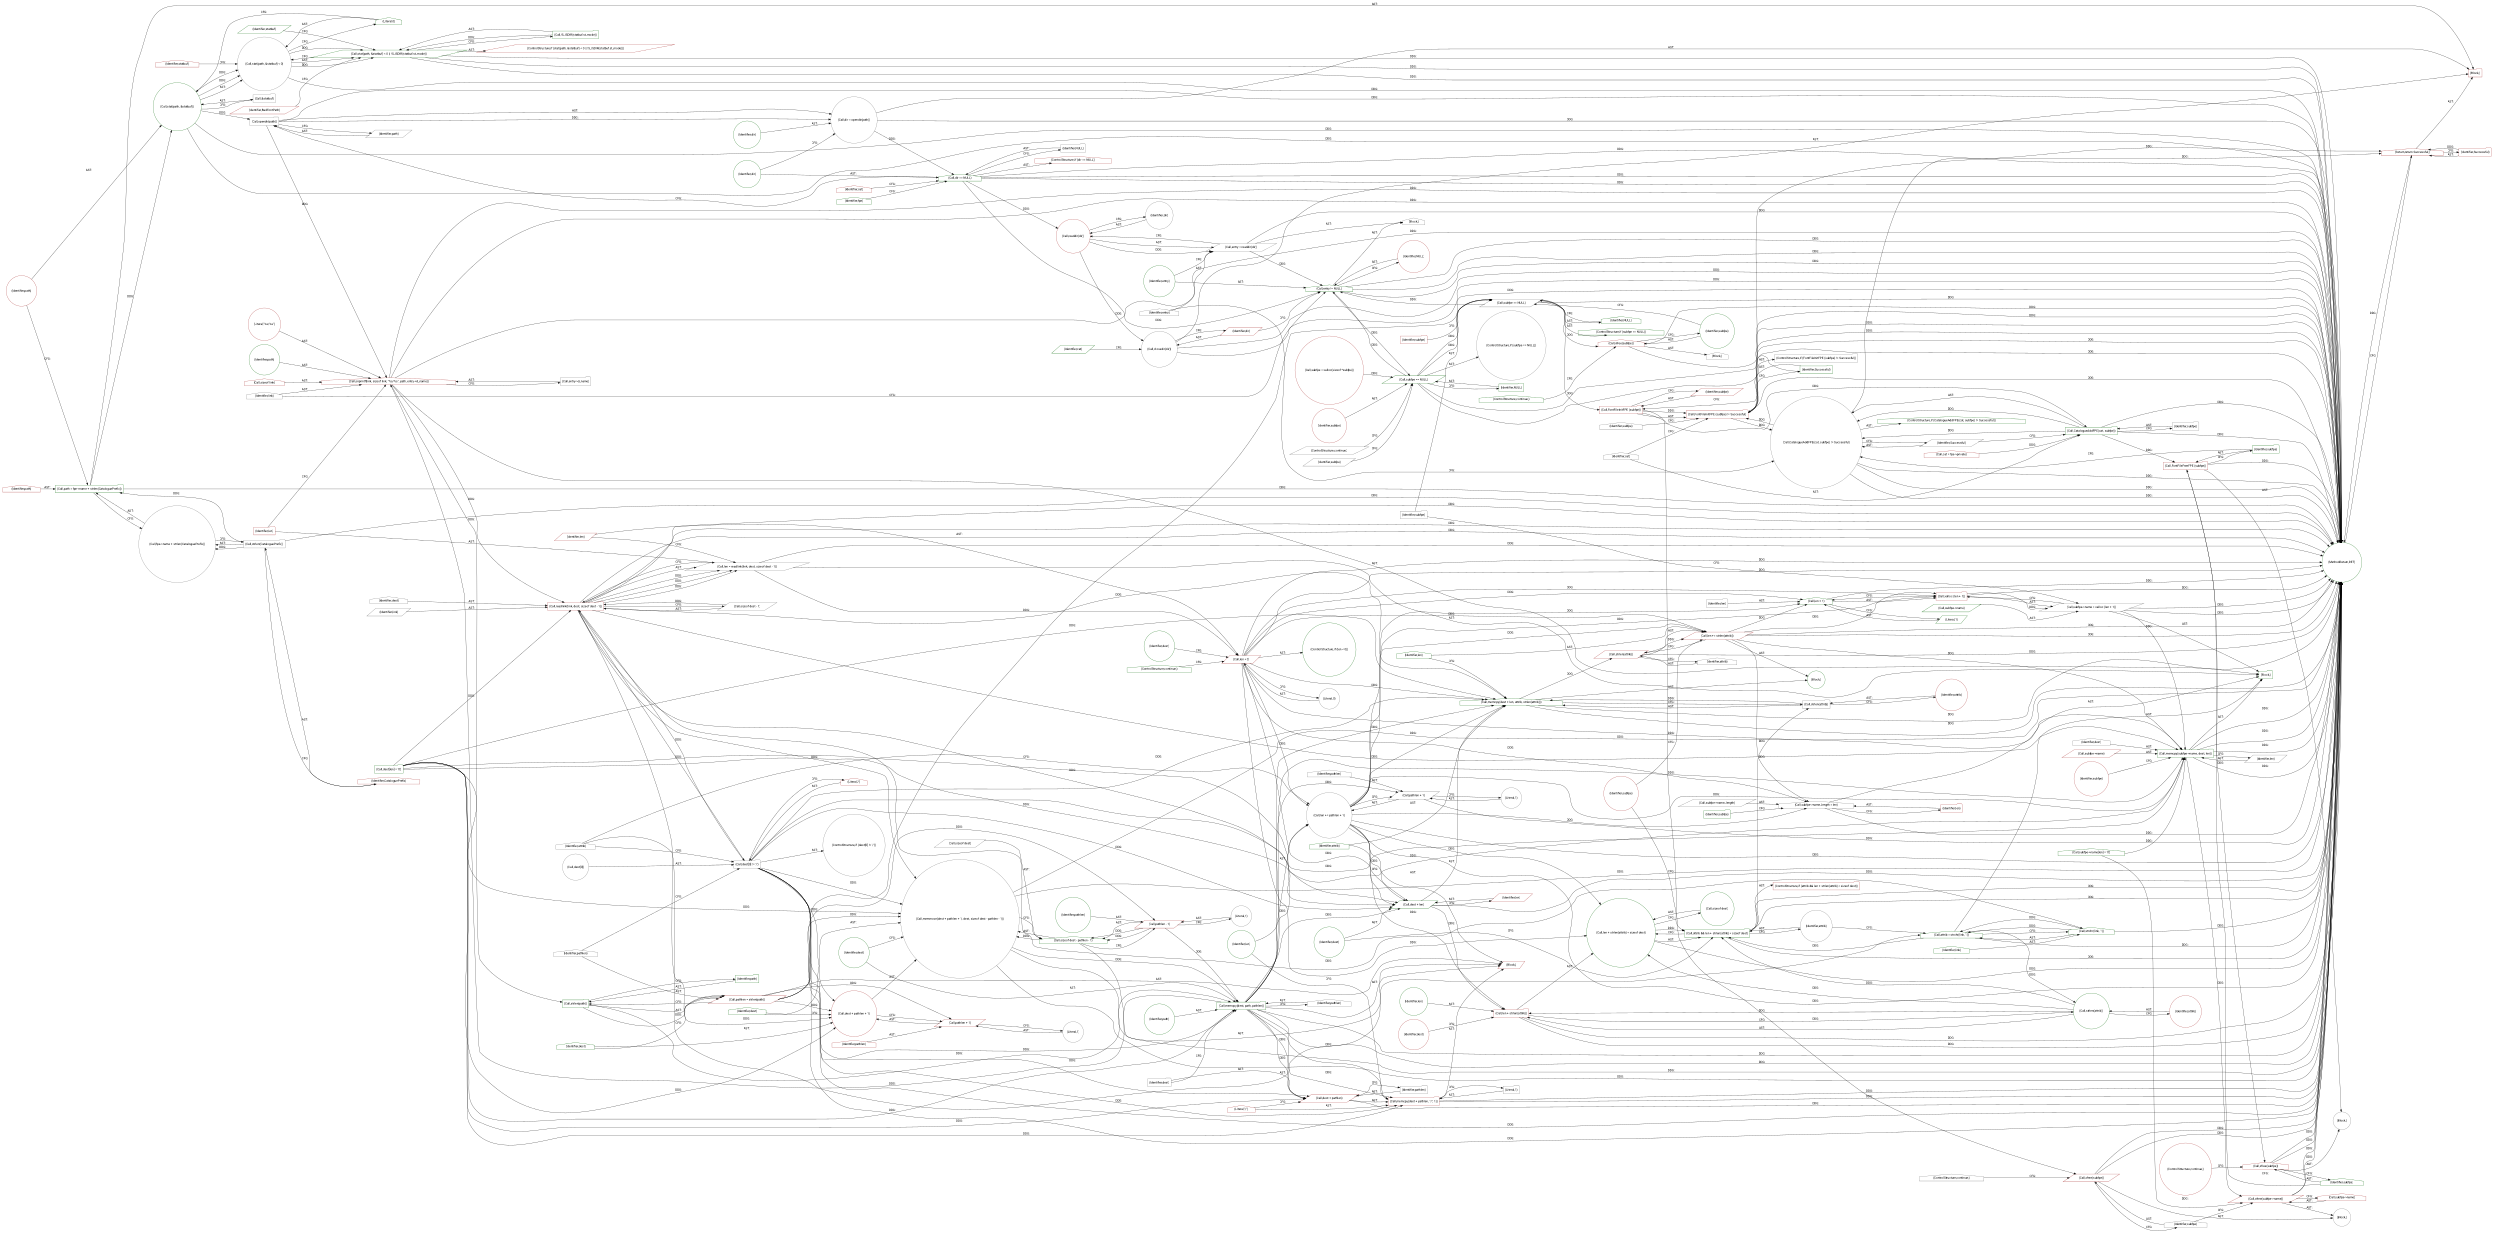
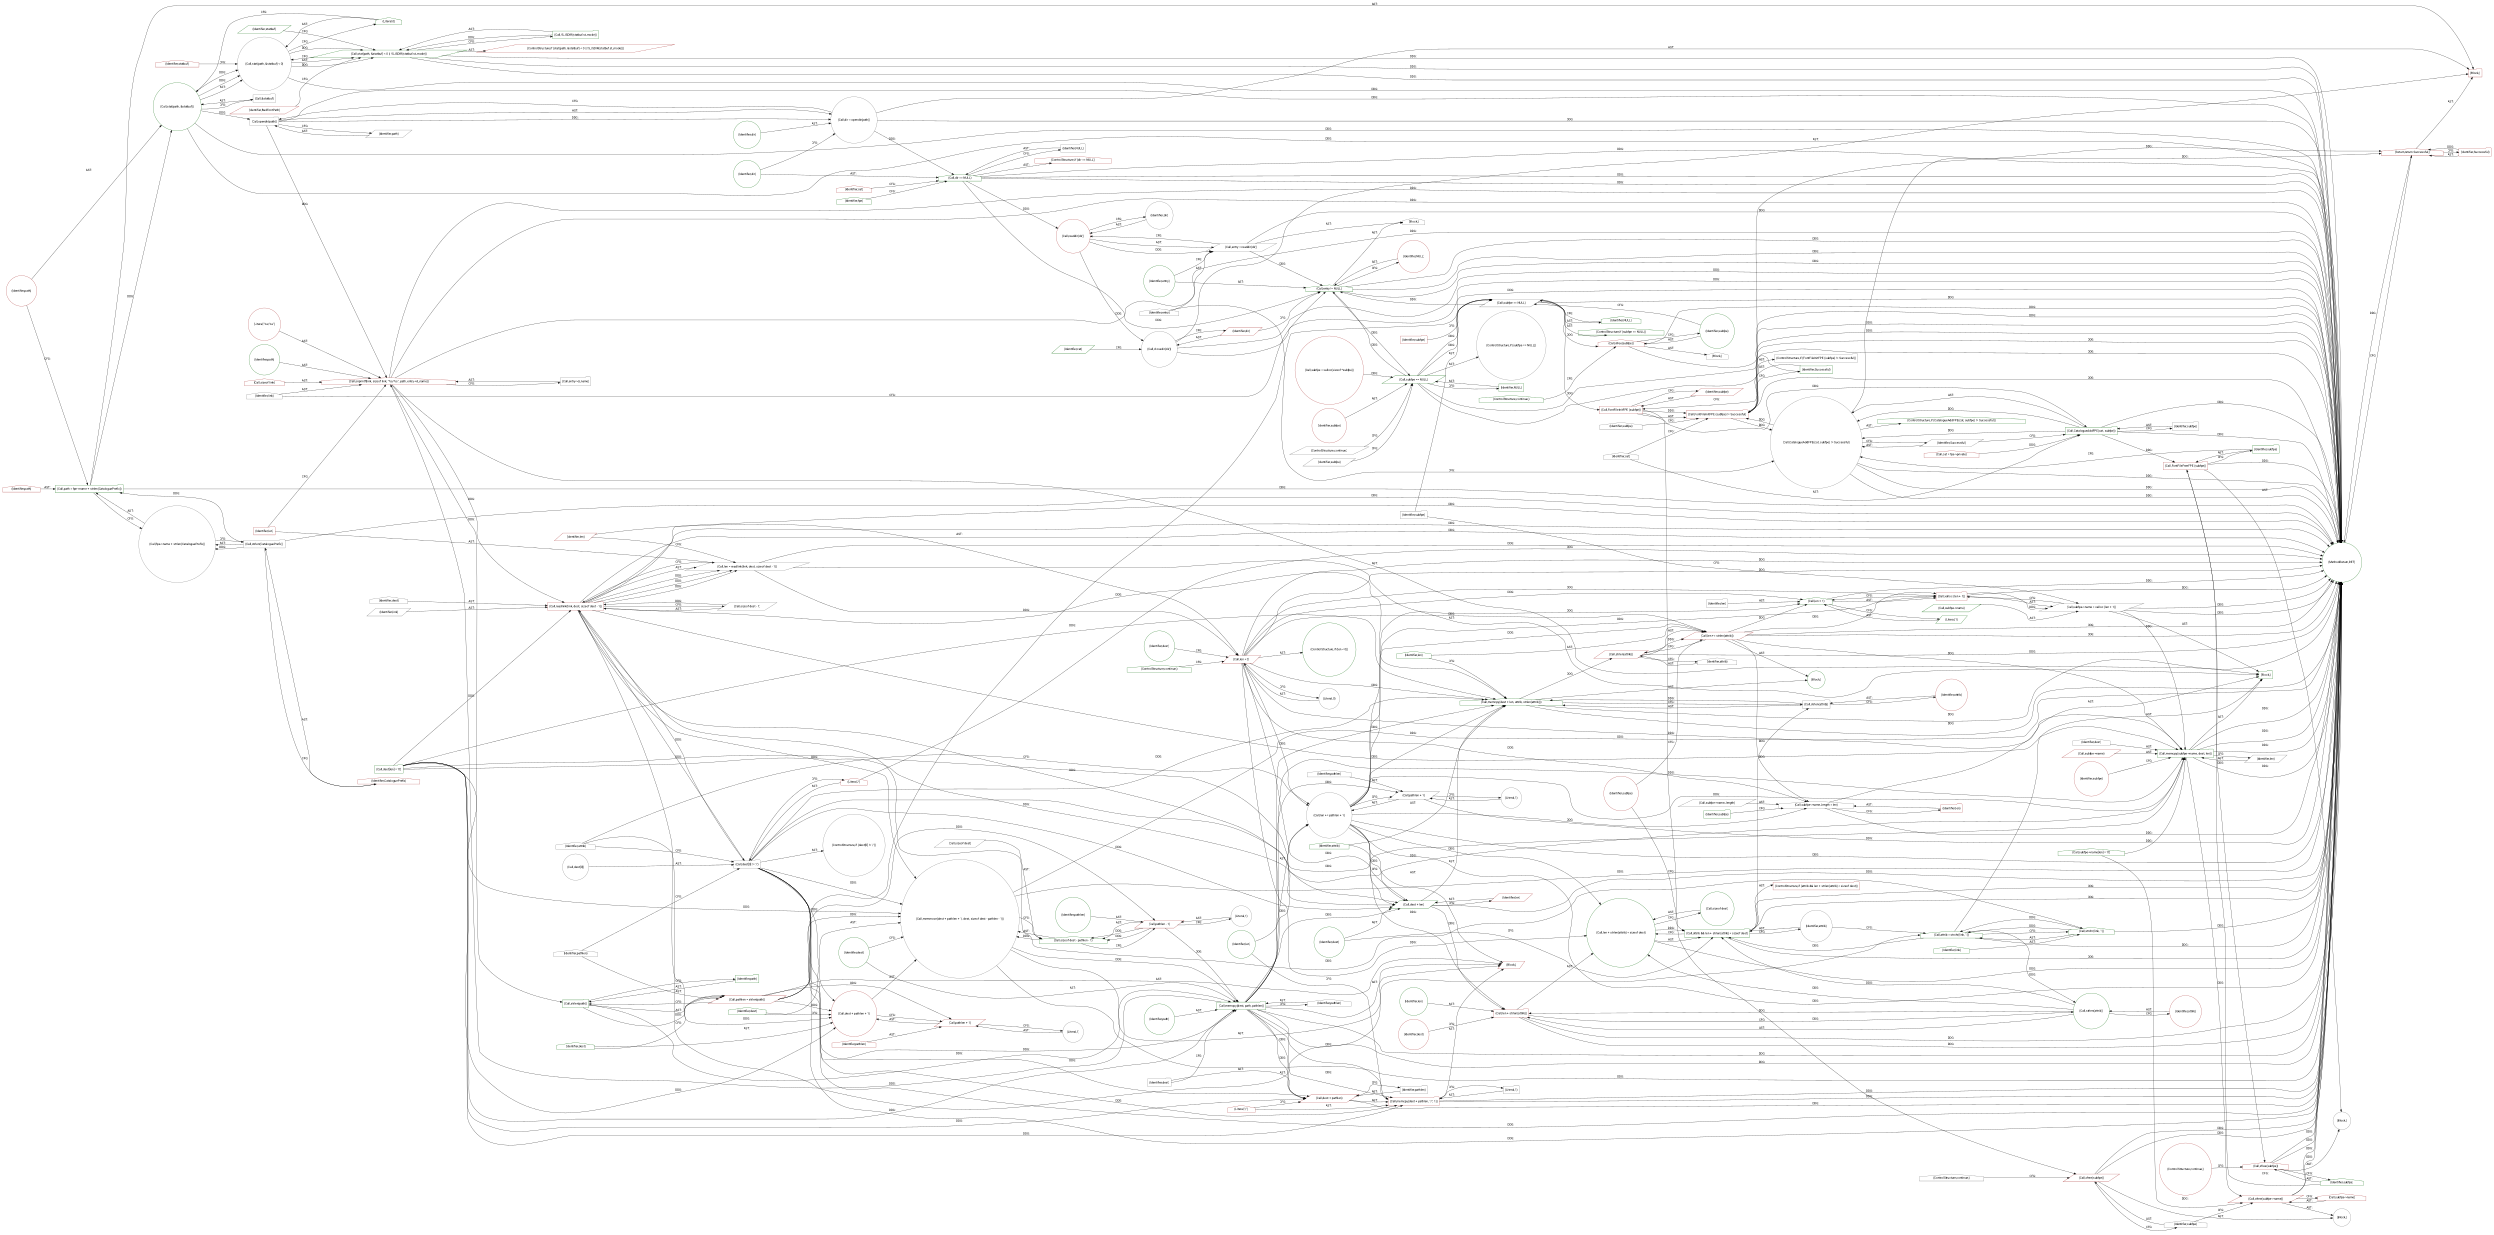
edge "(Call,dir == NULL)" -> "(Call,opendir(path))": now "(Call,dir = opendir(path))" -> "(Call,opendir(path))"
edge "(Call,sizeof dest - pathlen - 1)" -> "(MethodReturn,RET)": now "(Literal,'/')" -> "(MethodReturn,RET)"
